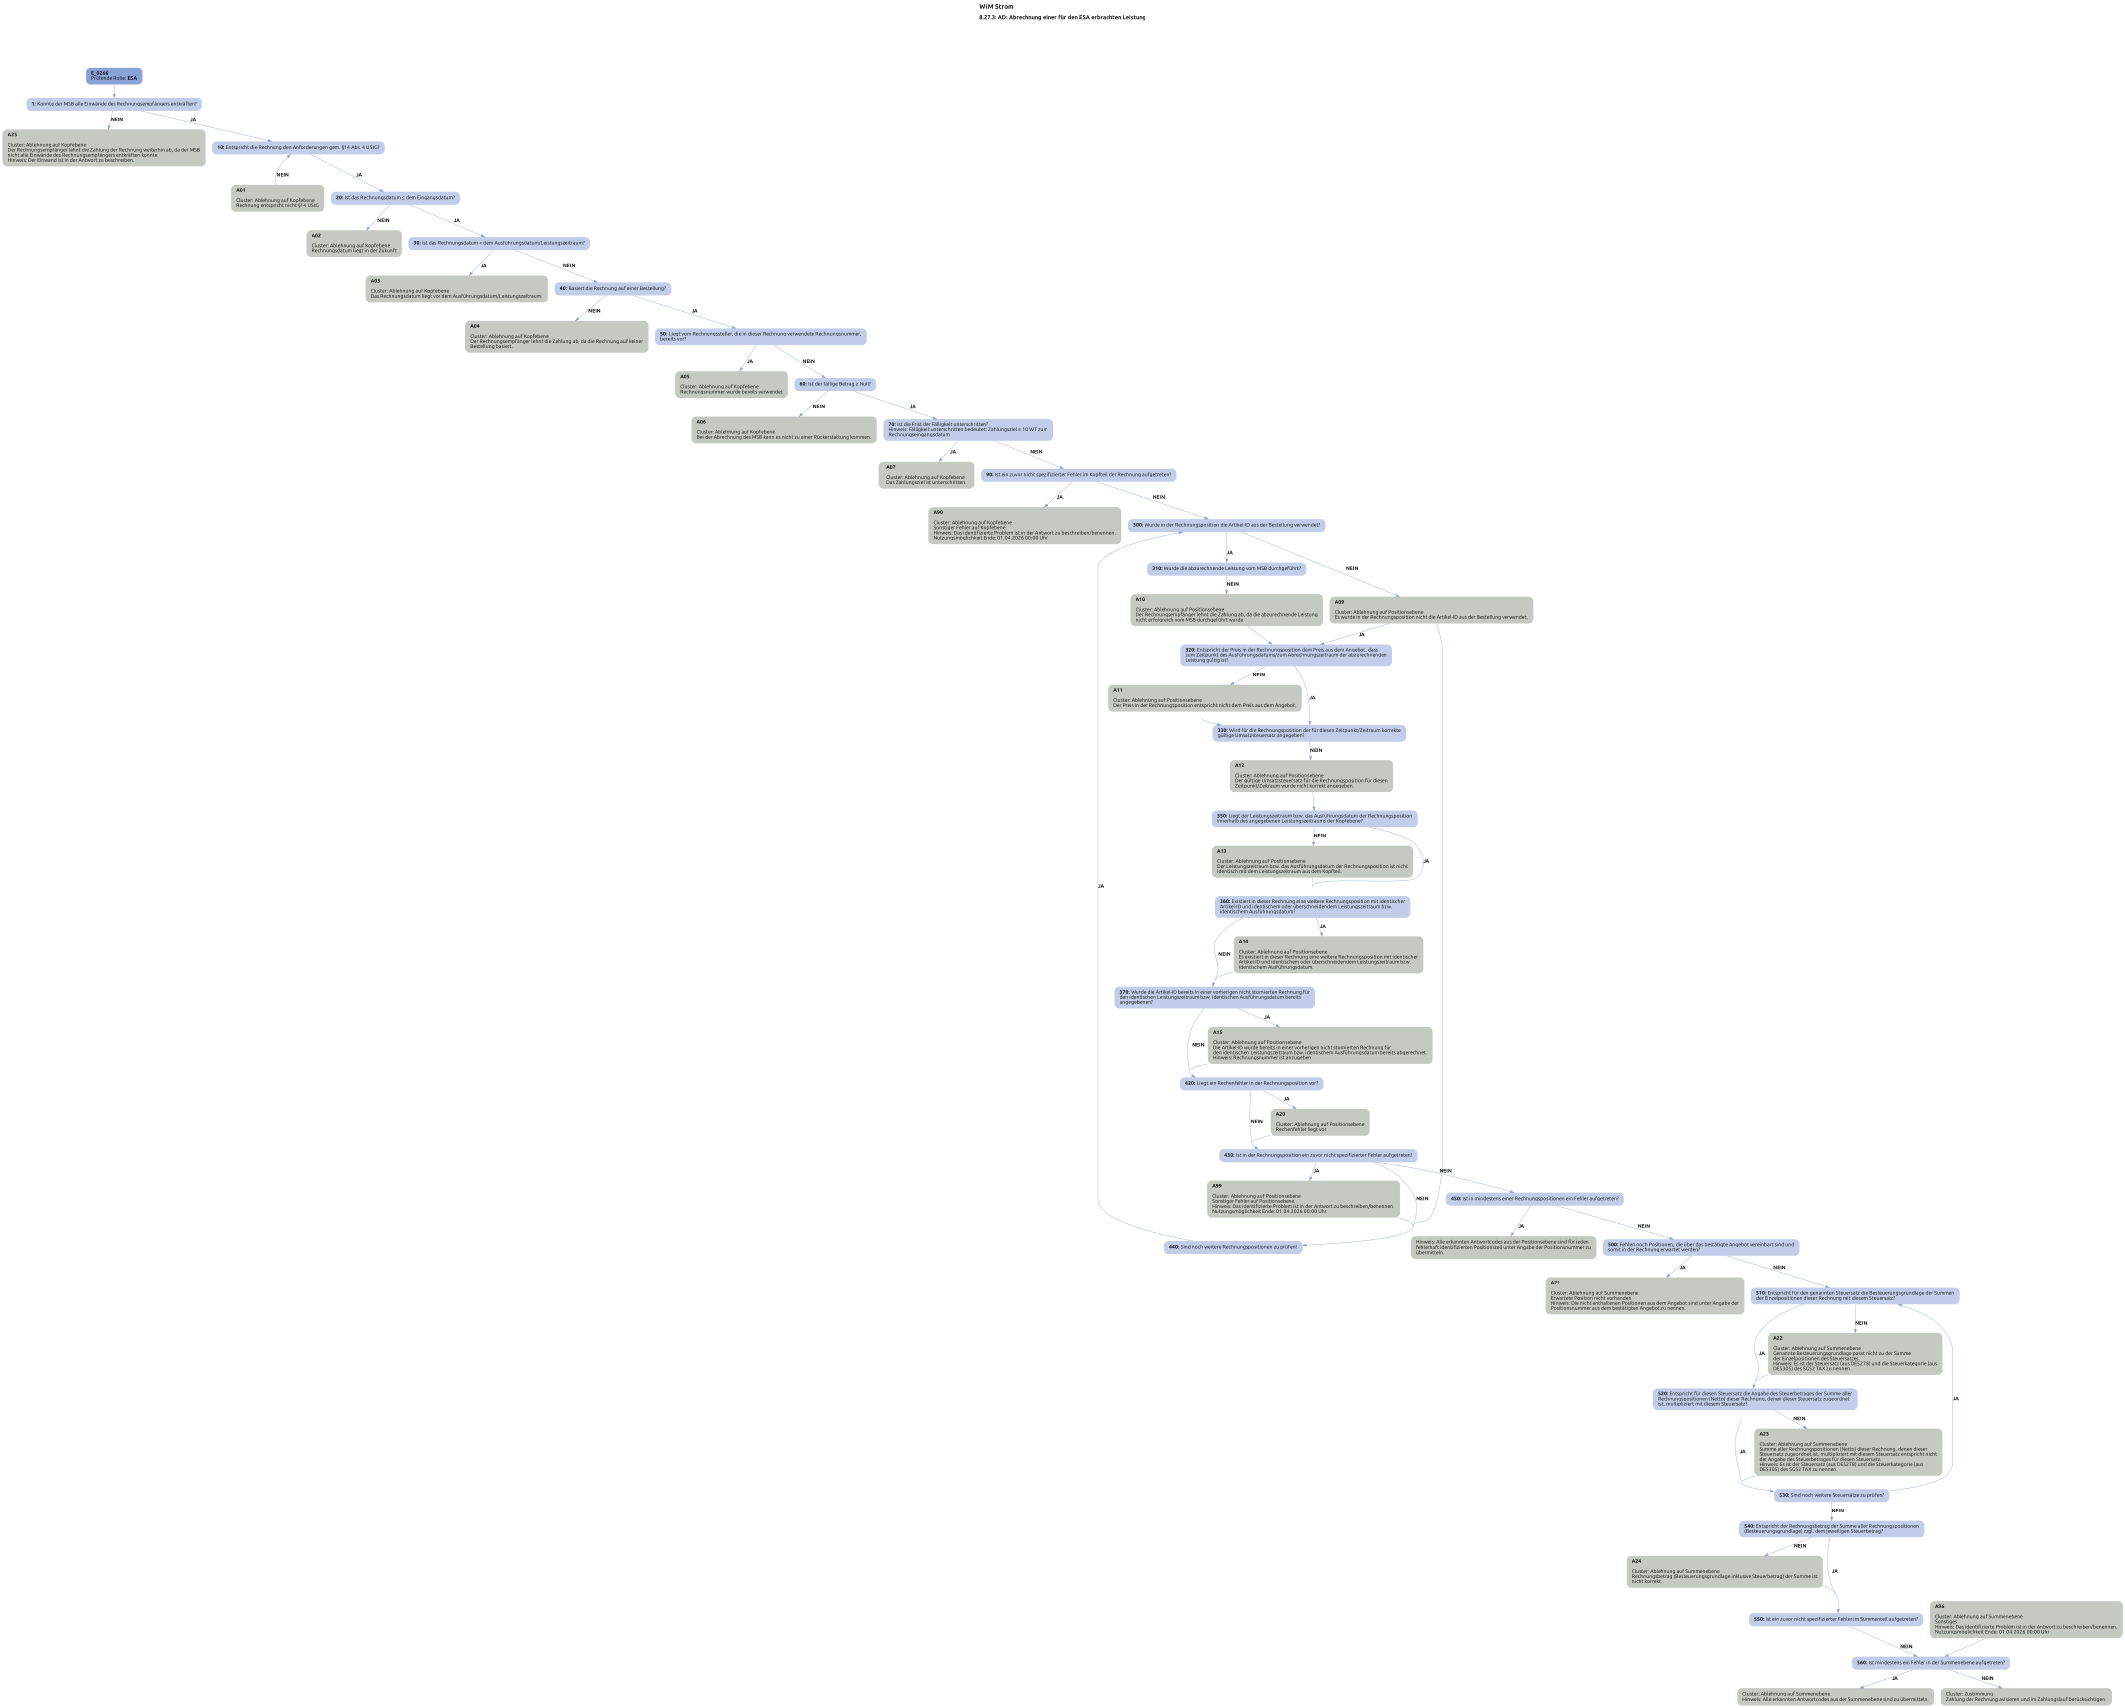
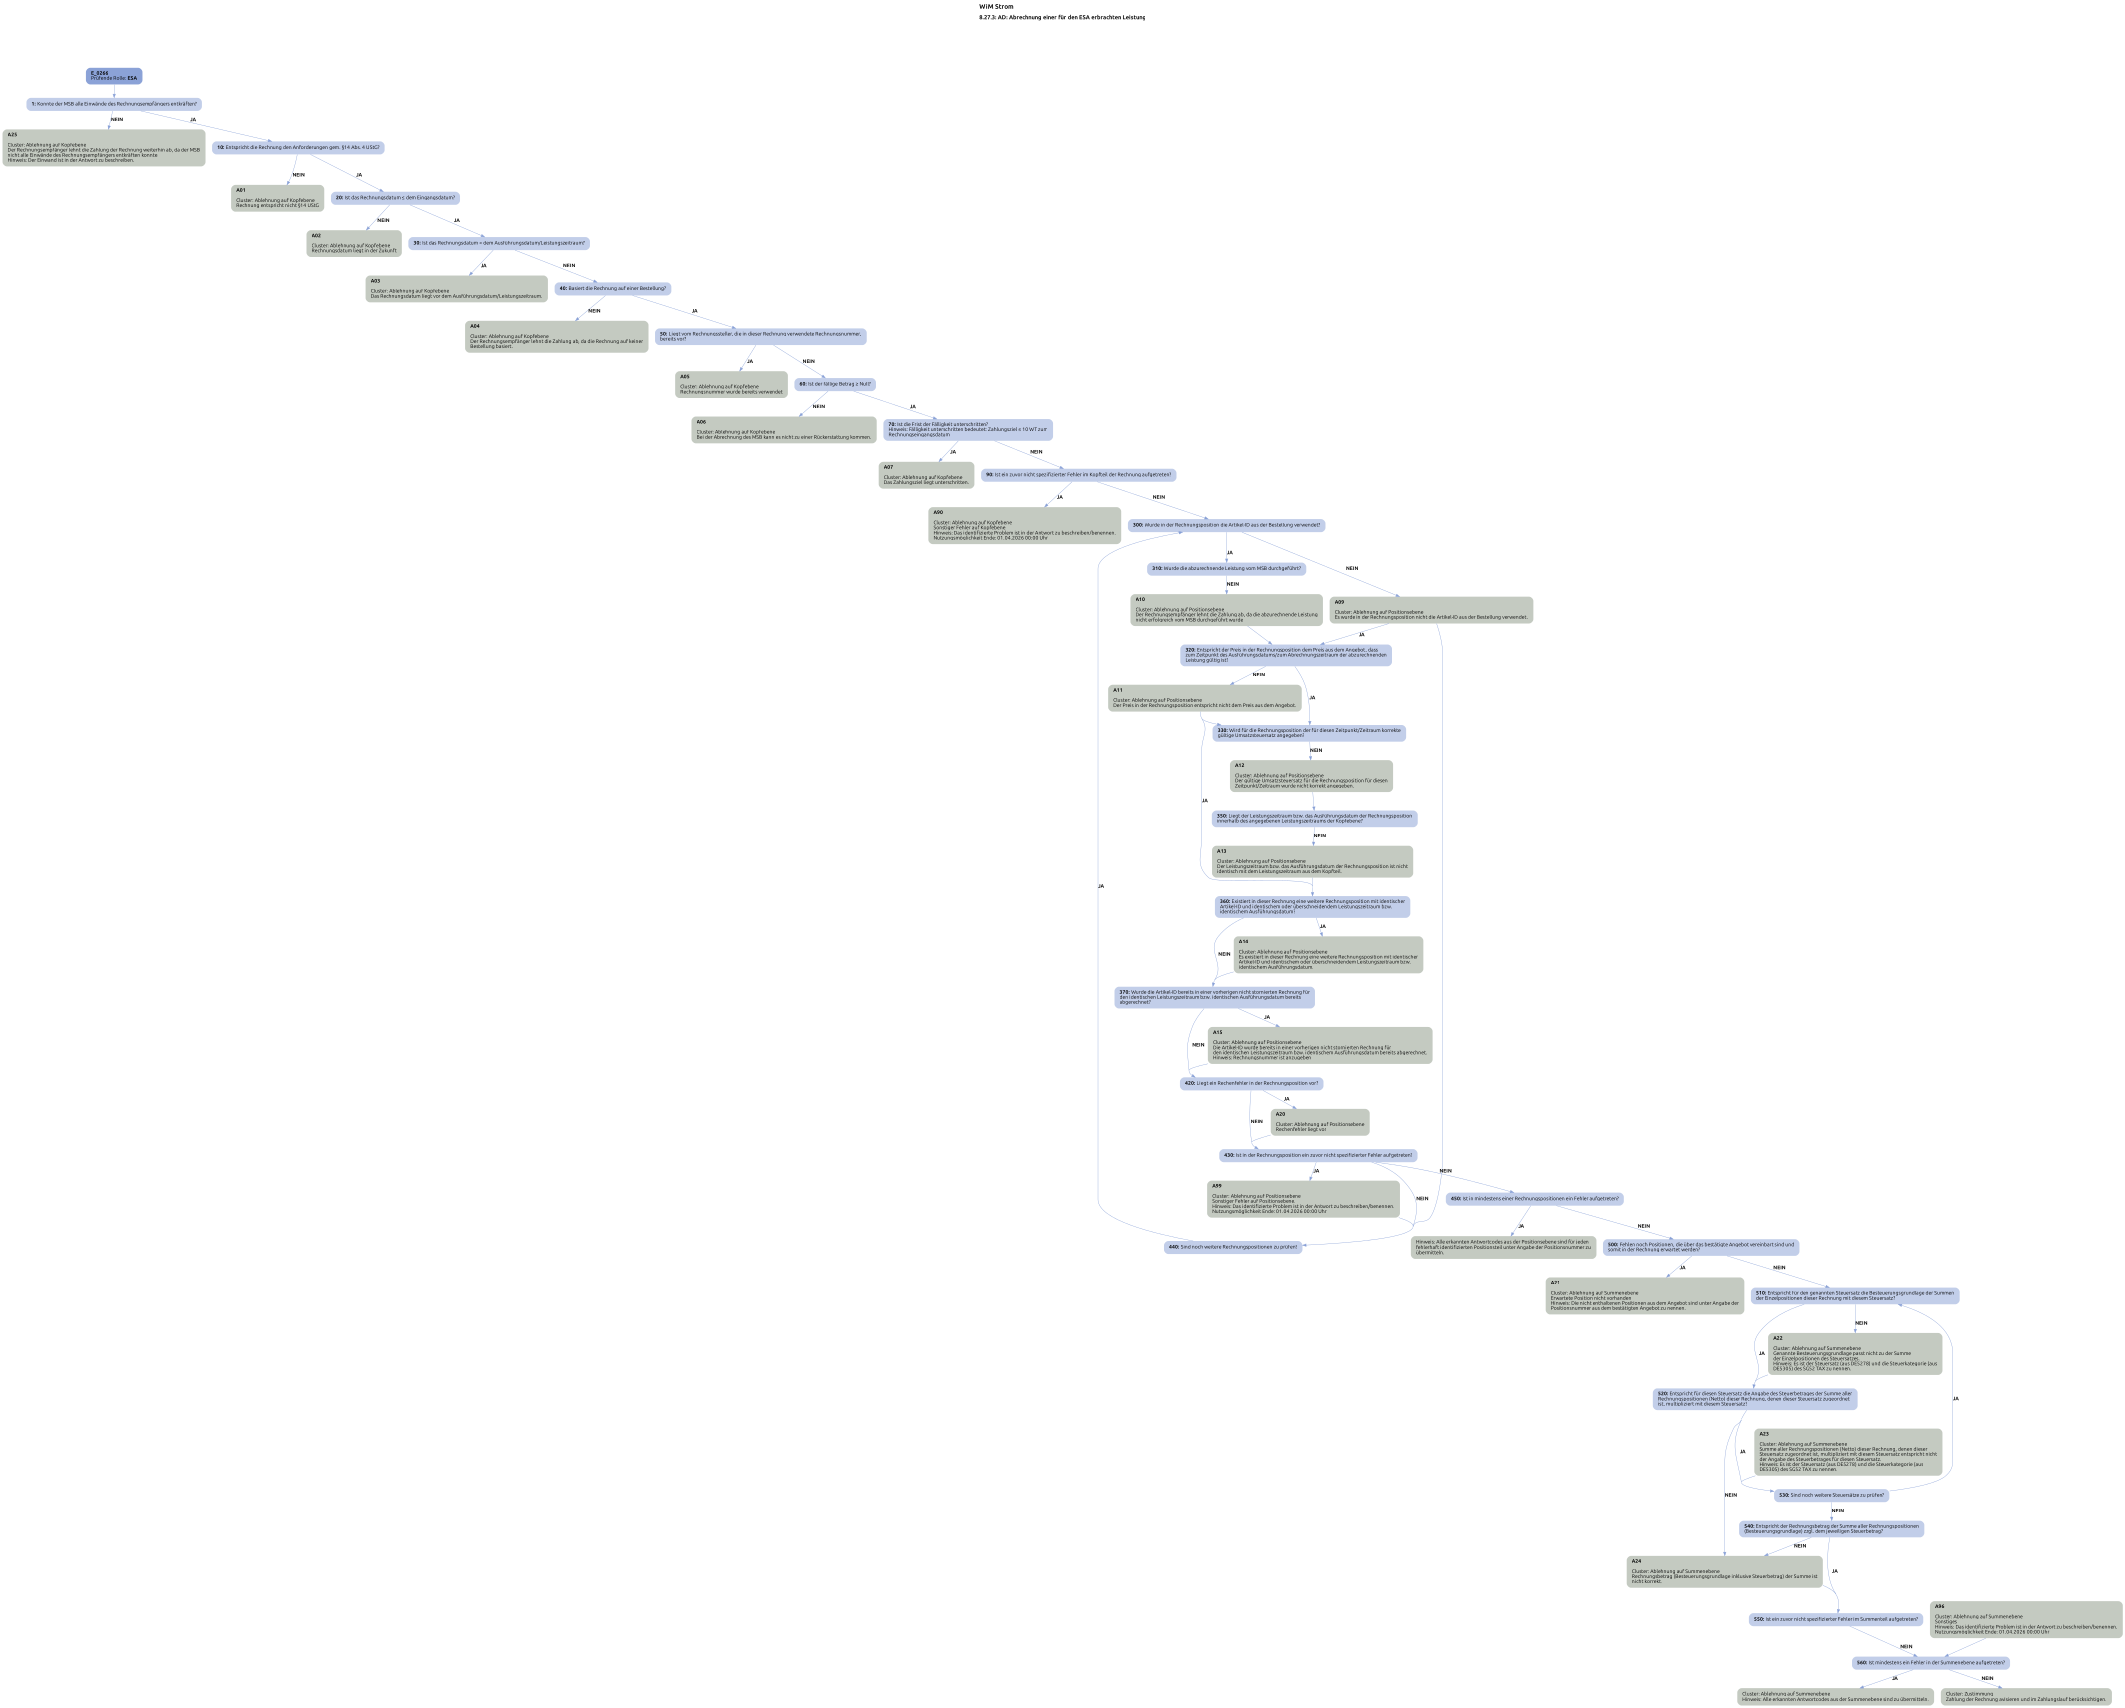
edge "A01" -> "10:": reversed
node "A07": text "Das Zahlungsziel ist unterschritten." -> "Das Zahlungsziel liegt unterschritten."
edge "350:" -> "360:": now "A11" -> "360:"
node "370:": text "angegebenen?" -> "abgerechnet?"
edge "520:" -> "A23": now "520:" -> "A24"
